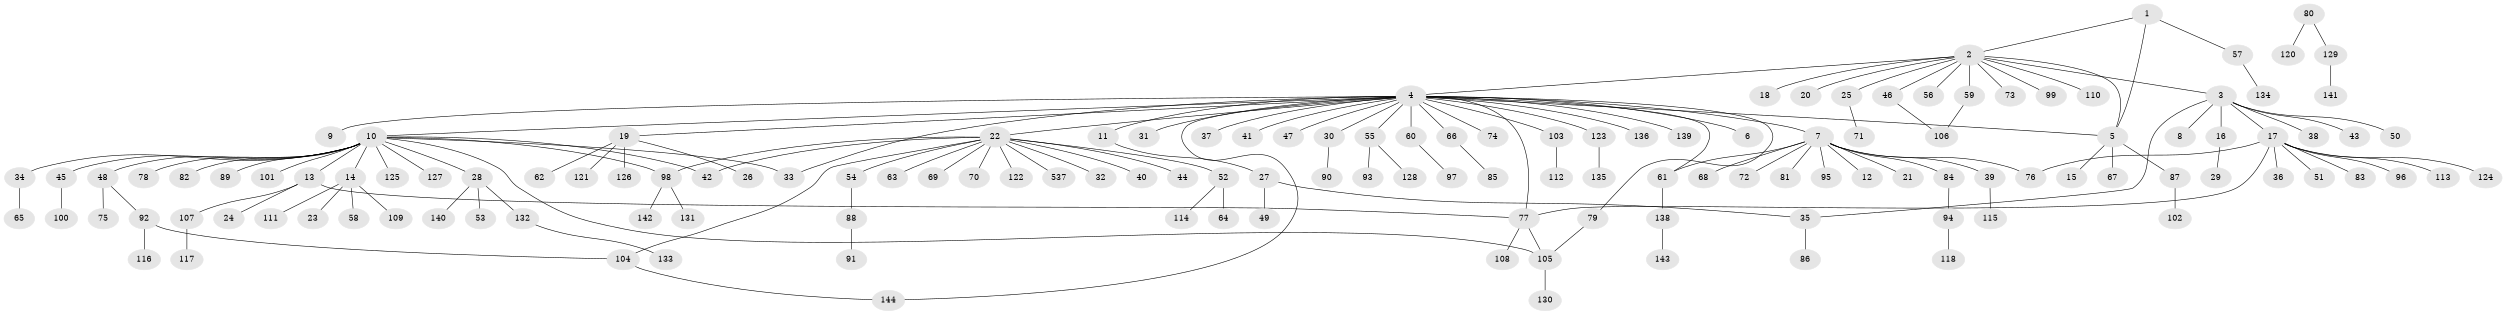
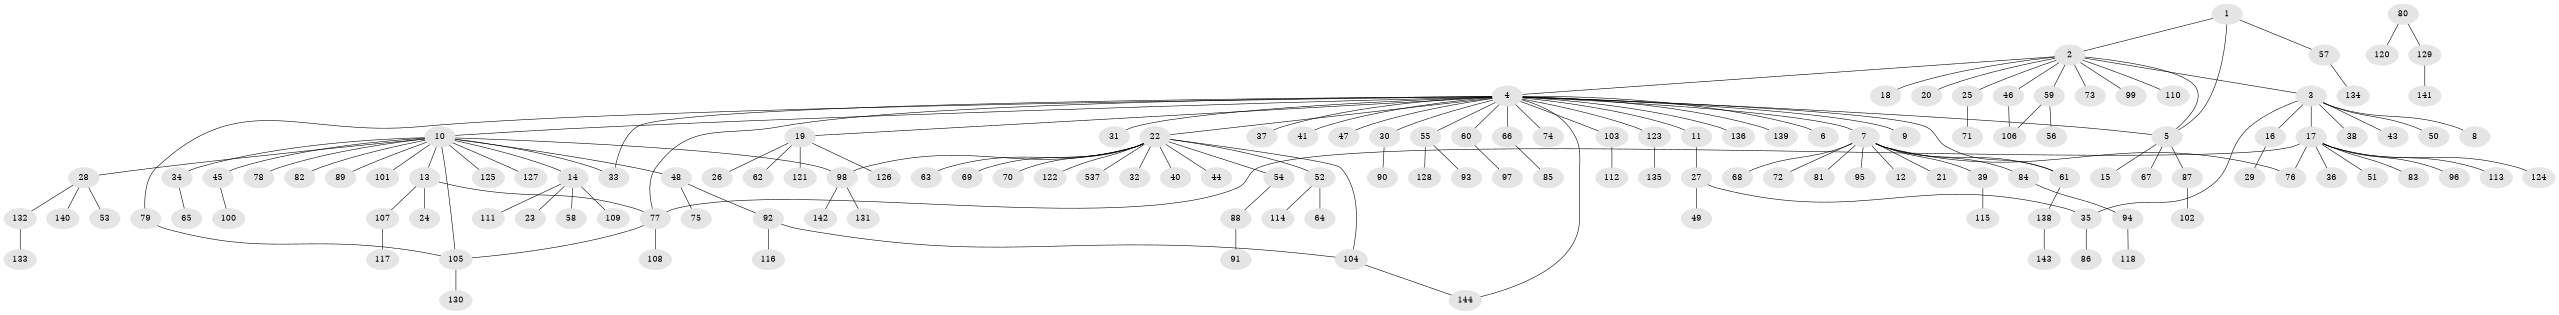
edge "2" -- "56": now "59" -- "56"
node "42": removed
